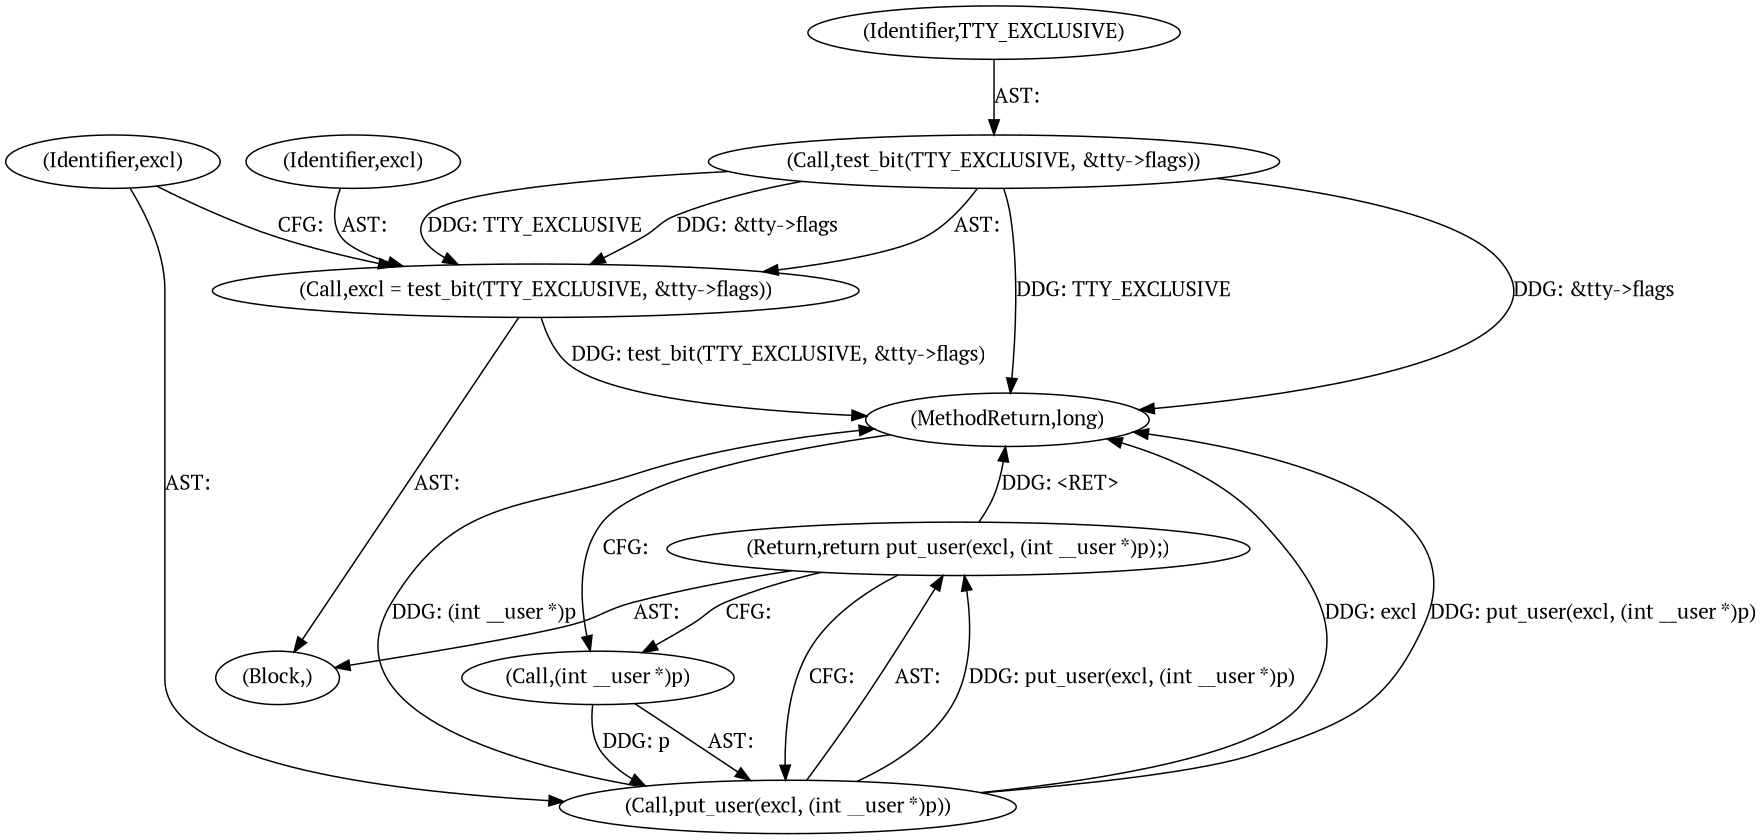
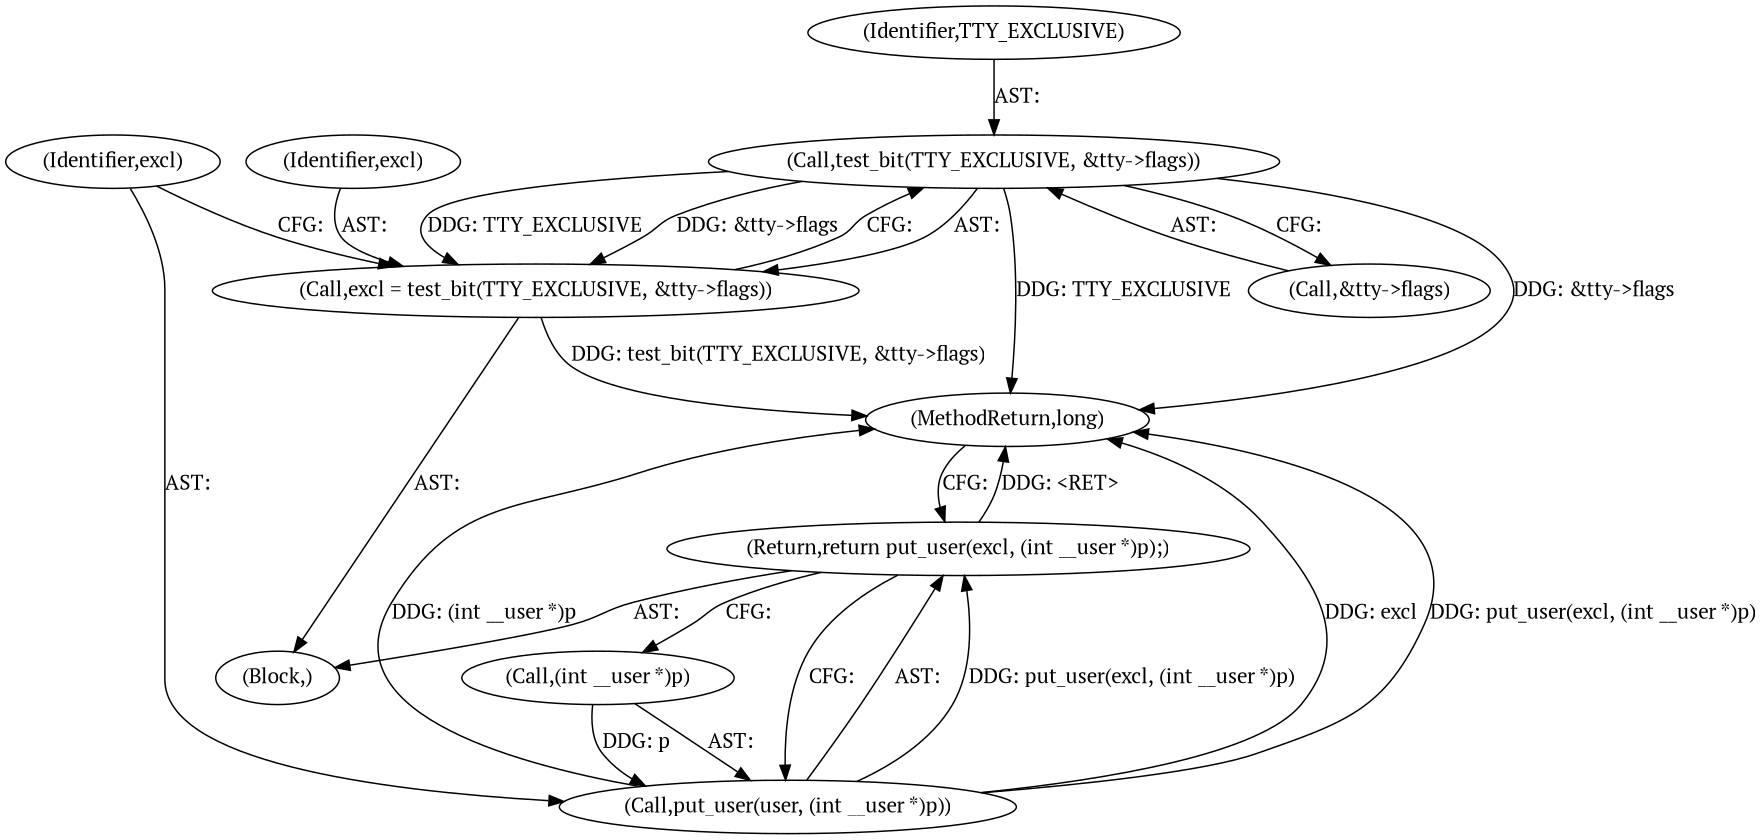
edge "(Call,excl = test_bit(TTY_EXCLUSIVE, &tty->flags))" -> "(Call,test_bit(TTY_EXCLUSIVE, &tty->flags))": added, label "CFG:"
node "(Call,&tty->flags)": added
edge "(MethodReturn,long)" -> "(Call,(int __user *)p)": now "(MethodReturn,long)" -> "(Return,return put_user(excl, (int __user *)p);)"
node "(Call,put_user(excl, (int __user *)p))": label "(Call,put_user(excl, (int __user *)p))" -> "(Call,put_user(user, (int __user *)p))"
